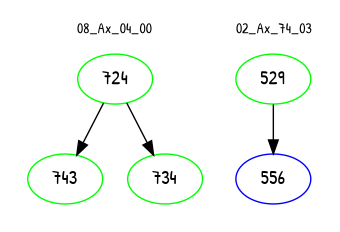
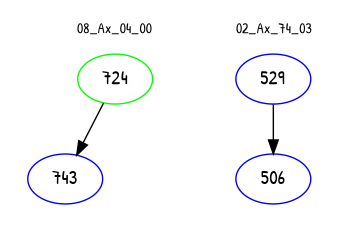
node "529": color green -> blue
node "743": color green -> blue
node "734": removed
node "556": label "556" -> "506"
